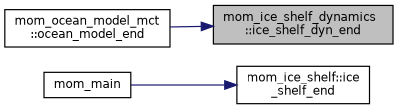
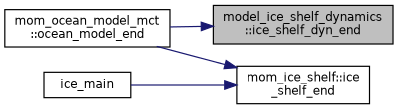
node "mom_ice_shelf_dynamics ::ice_shelf_dyn_end": label "mom_ice_shelf_dynamics ::ice_shelf_dyn_end" -> "model_ice_shelf_dynamics ::ice_shelf_dyn_end"
edge "mom_ocean_model_mct ::ocean_model_end" -> "mom_ice_shelf::ice _shelf_end": added
node "mom_main": label "mom_main" -> "ice_main"
